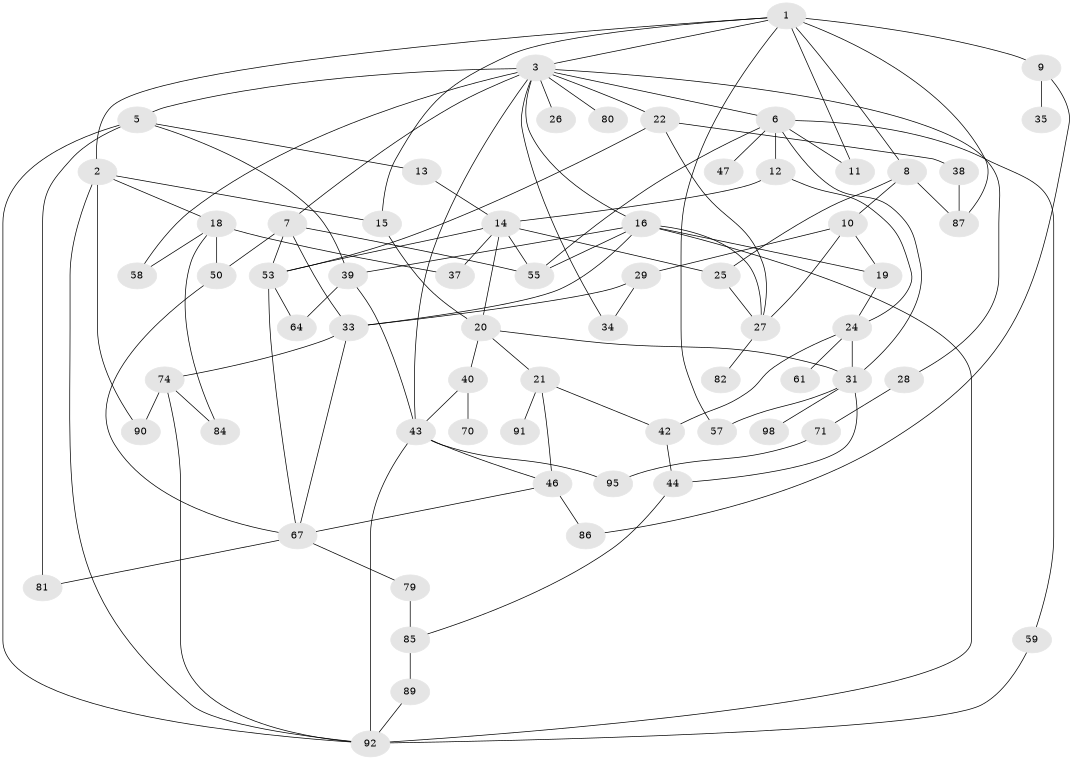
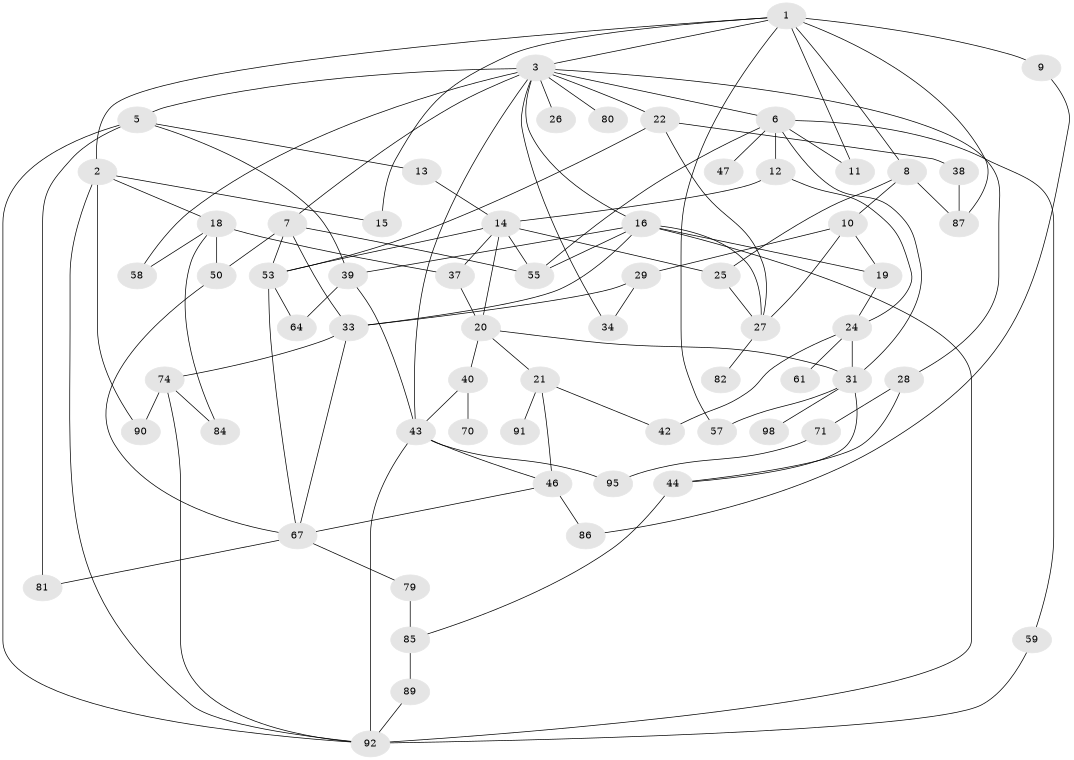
node "35": removed
edge "15" -- "20": now "37" -- "20"
edge "42" -- "44": now "28" -- "44"
